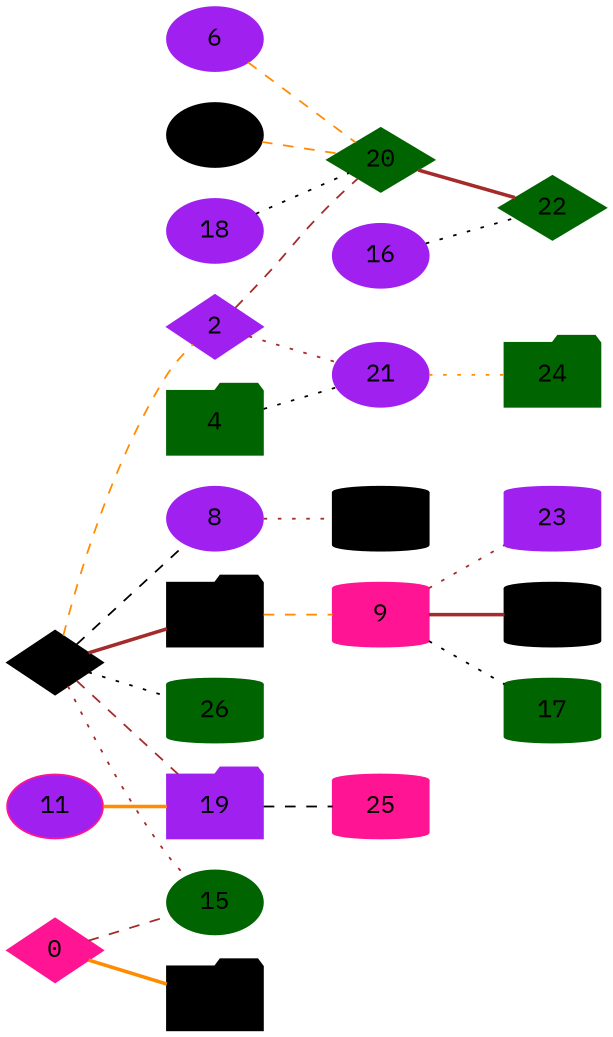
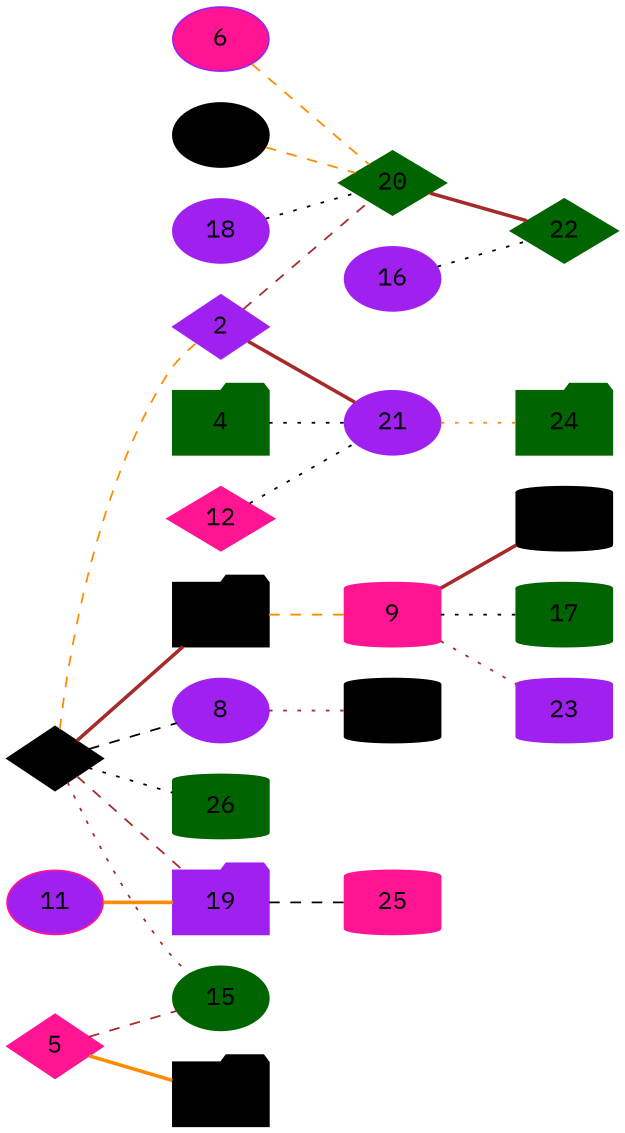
node "6": fillcolor purple -> deeppink
edge "2" -- "21": style dotted -> bold
node "12": added
node "0": label "0" -> "5"
